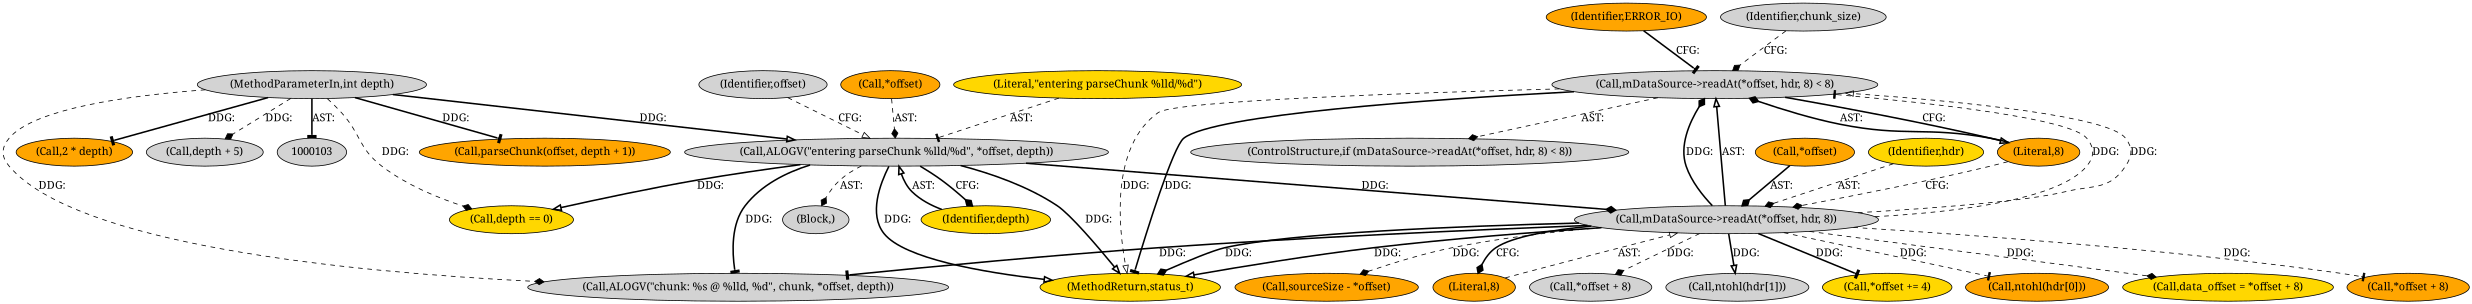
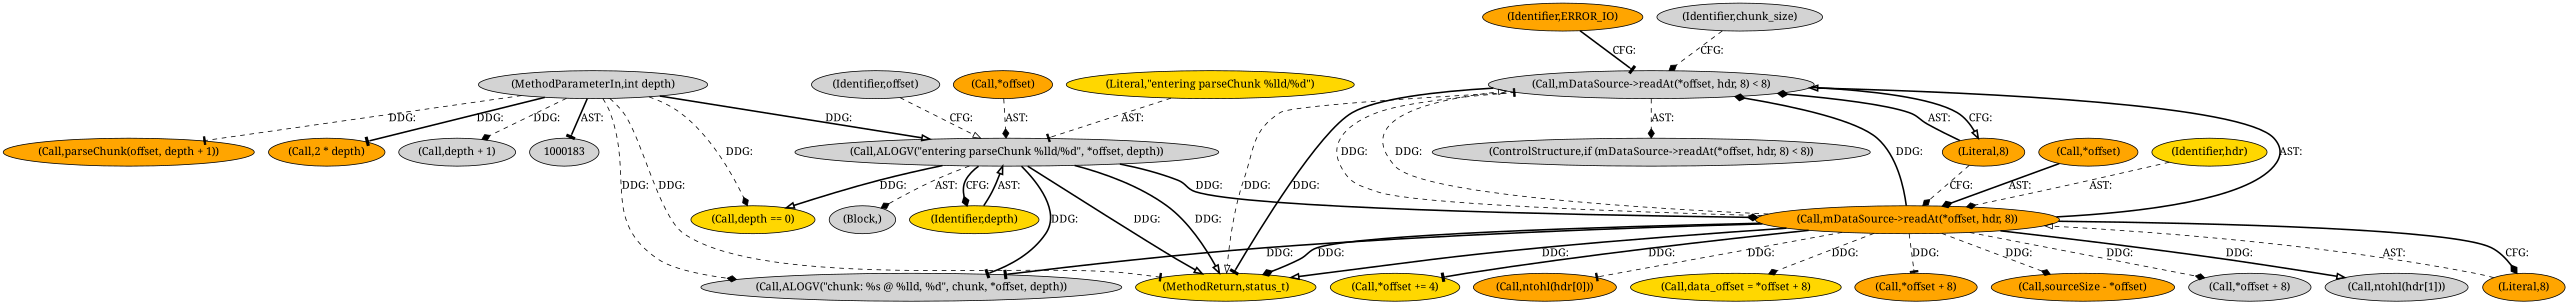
edge "(MethodParameterIn,int depth)" -> "(Call,parseChunk(offset, depth + 1))": style bold -> dashed
node "(Call,depth + 5)": label "(Call,depth + 5)" -> "(Call,depth + 1)"
node "1000103": label "1000103" -> "1000183"
node "(Call,mDataSource->readAt(*offset, hdr, 8))": fillcolor lightgrey -> orange
edge "(MethodParameterIn,int depth)" -> "(MethodReturn,status_t)": added, label "DDG:"
